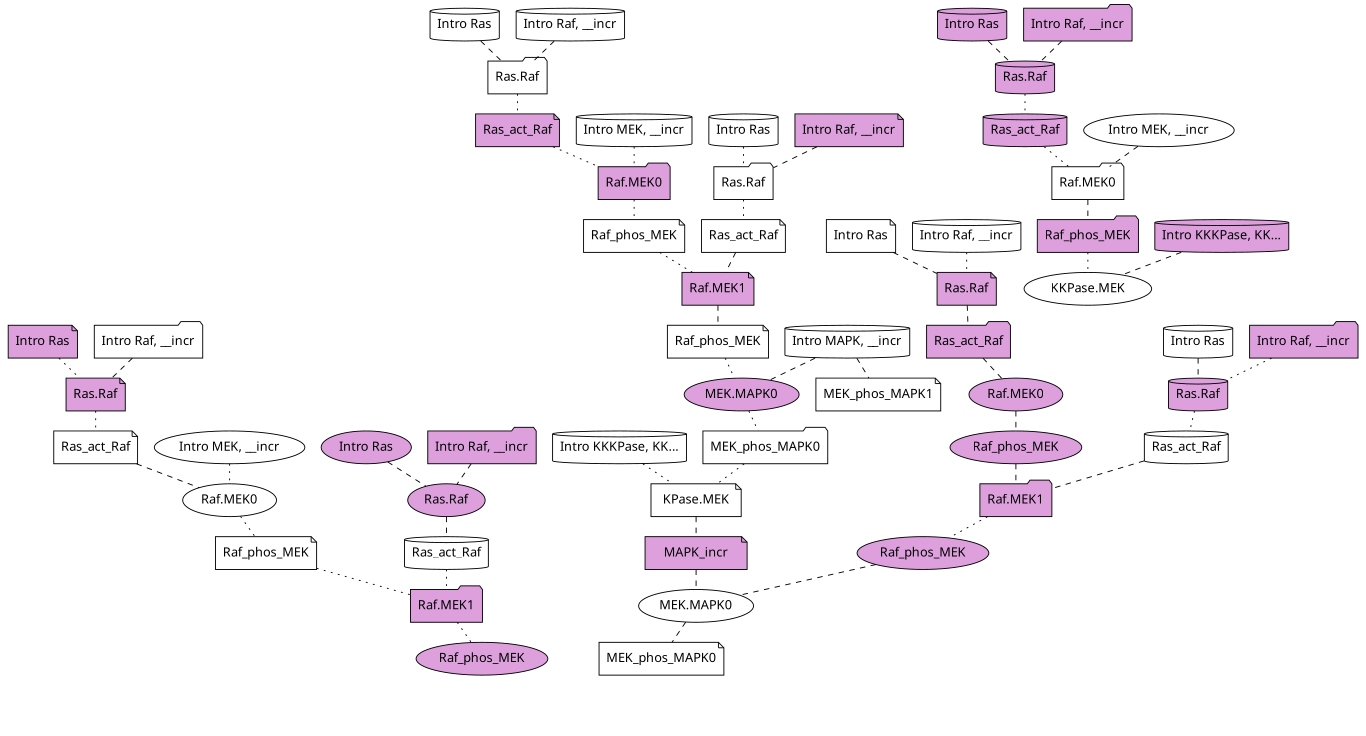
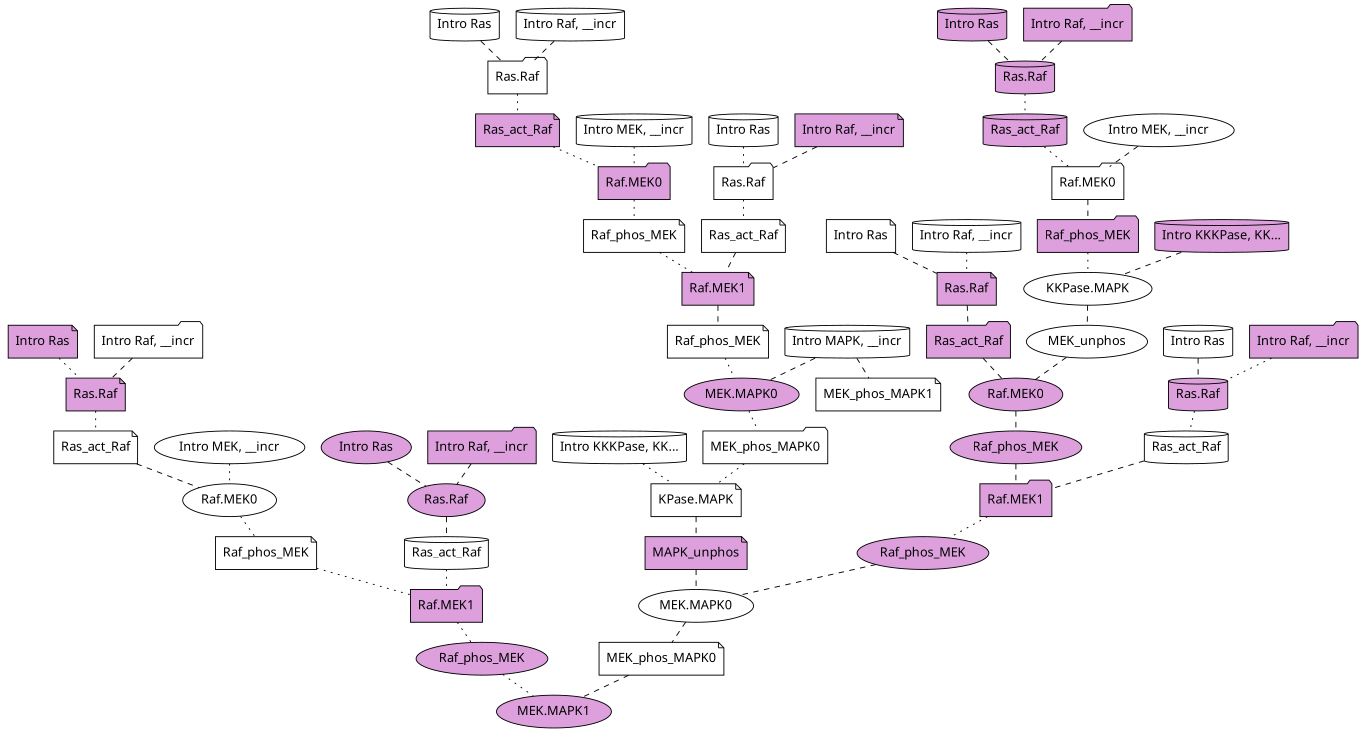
node "KKPase.MEK": label "KKPase.MEK" -> "KKPase.MAPK"
node "MEK_unphos": added
node "KPase.MEK": label "KPase.MEK" -> "KPase.MAPK"
node "MAPK_incr": label "MAPK_incr" -> "MAPK_unphos"
node "MEK.MAPK1": added
